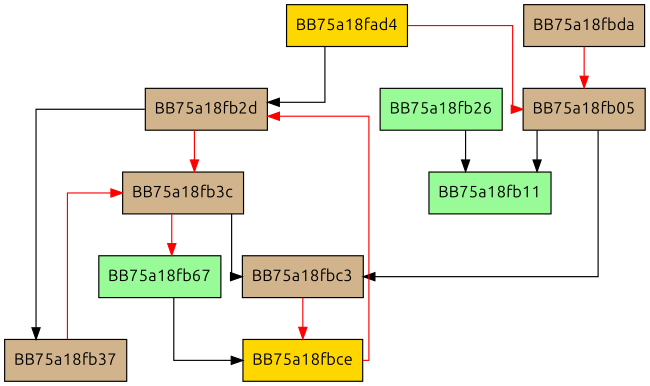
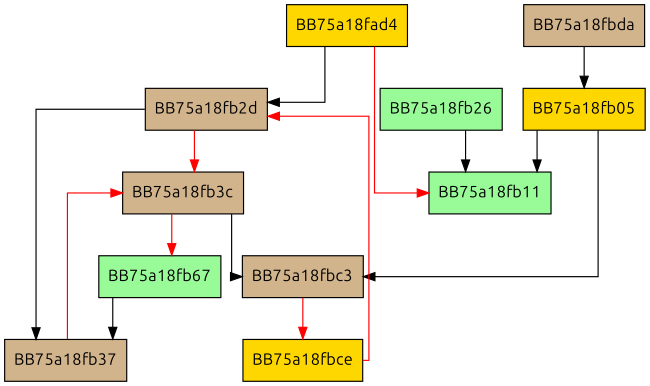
edge "BB75a18fad4" -> "BB75a18fb05": now "BB75a18fad4" -> "BB75a18fb11"
edge "BB75a18fbda" -> "BB75a18fb05": color red -> black
node "BB75a18fb05": fillcolor tan -> gold
edge "BB75a18fb67" -> "BB75a18fbce": now "BB75a18fb67" -> "BB75a18fb37"
